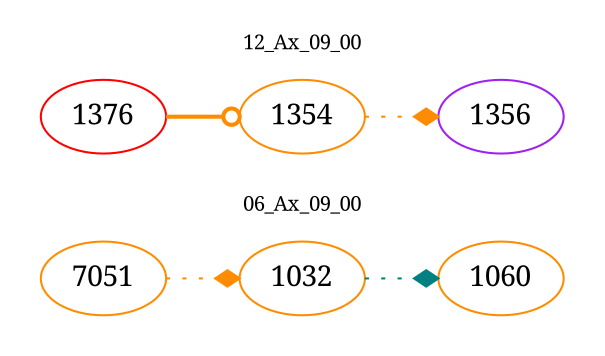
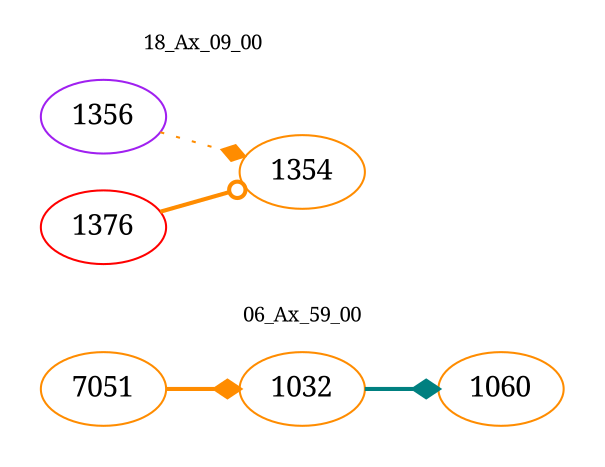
cluster "12_Ax_09_00": label "12_Ax_09_00" -> "18_Ax_09_00"
edge "1354" -> "1356": reversed
cluster "06_Ax_09_00": label "06_Ax_09_00" -> "06_Ax_59_00"
edge "7051" -> "1032": style dotted -> bold
edge "1032" -> "1060": style dotted -> bold
